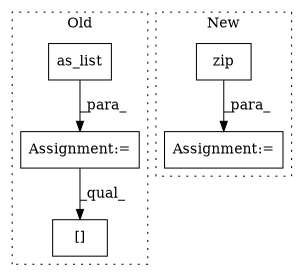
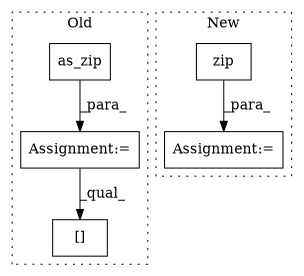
node "as_list": label "as_list" -> "as_zip"
